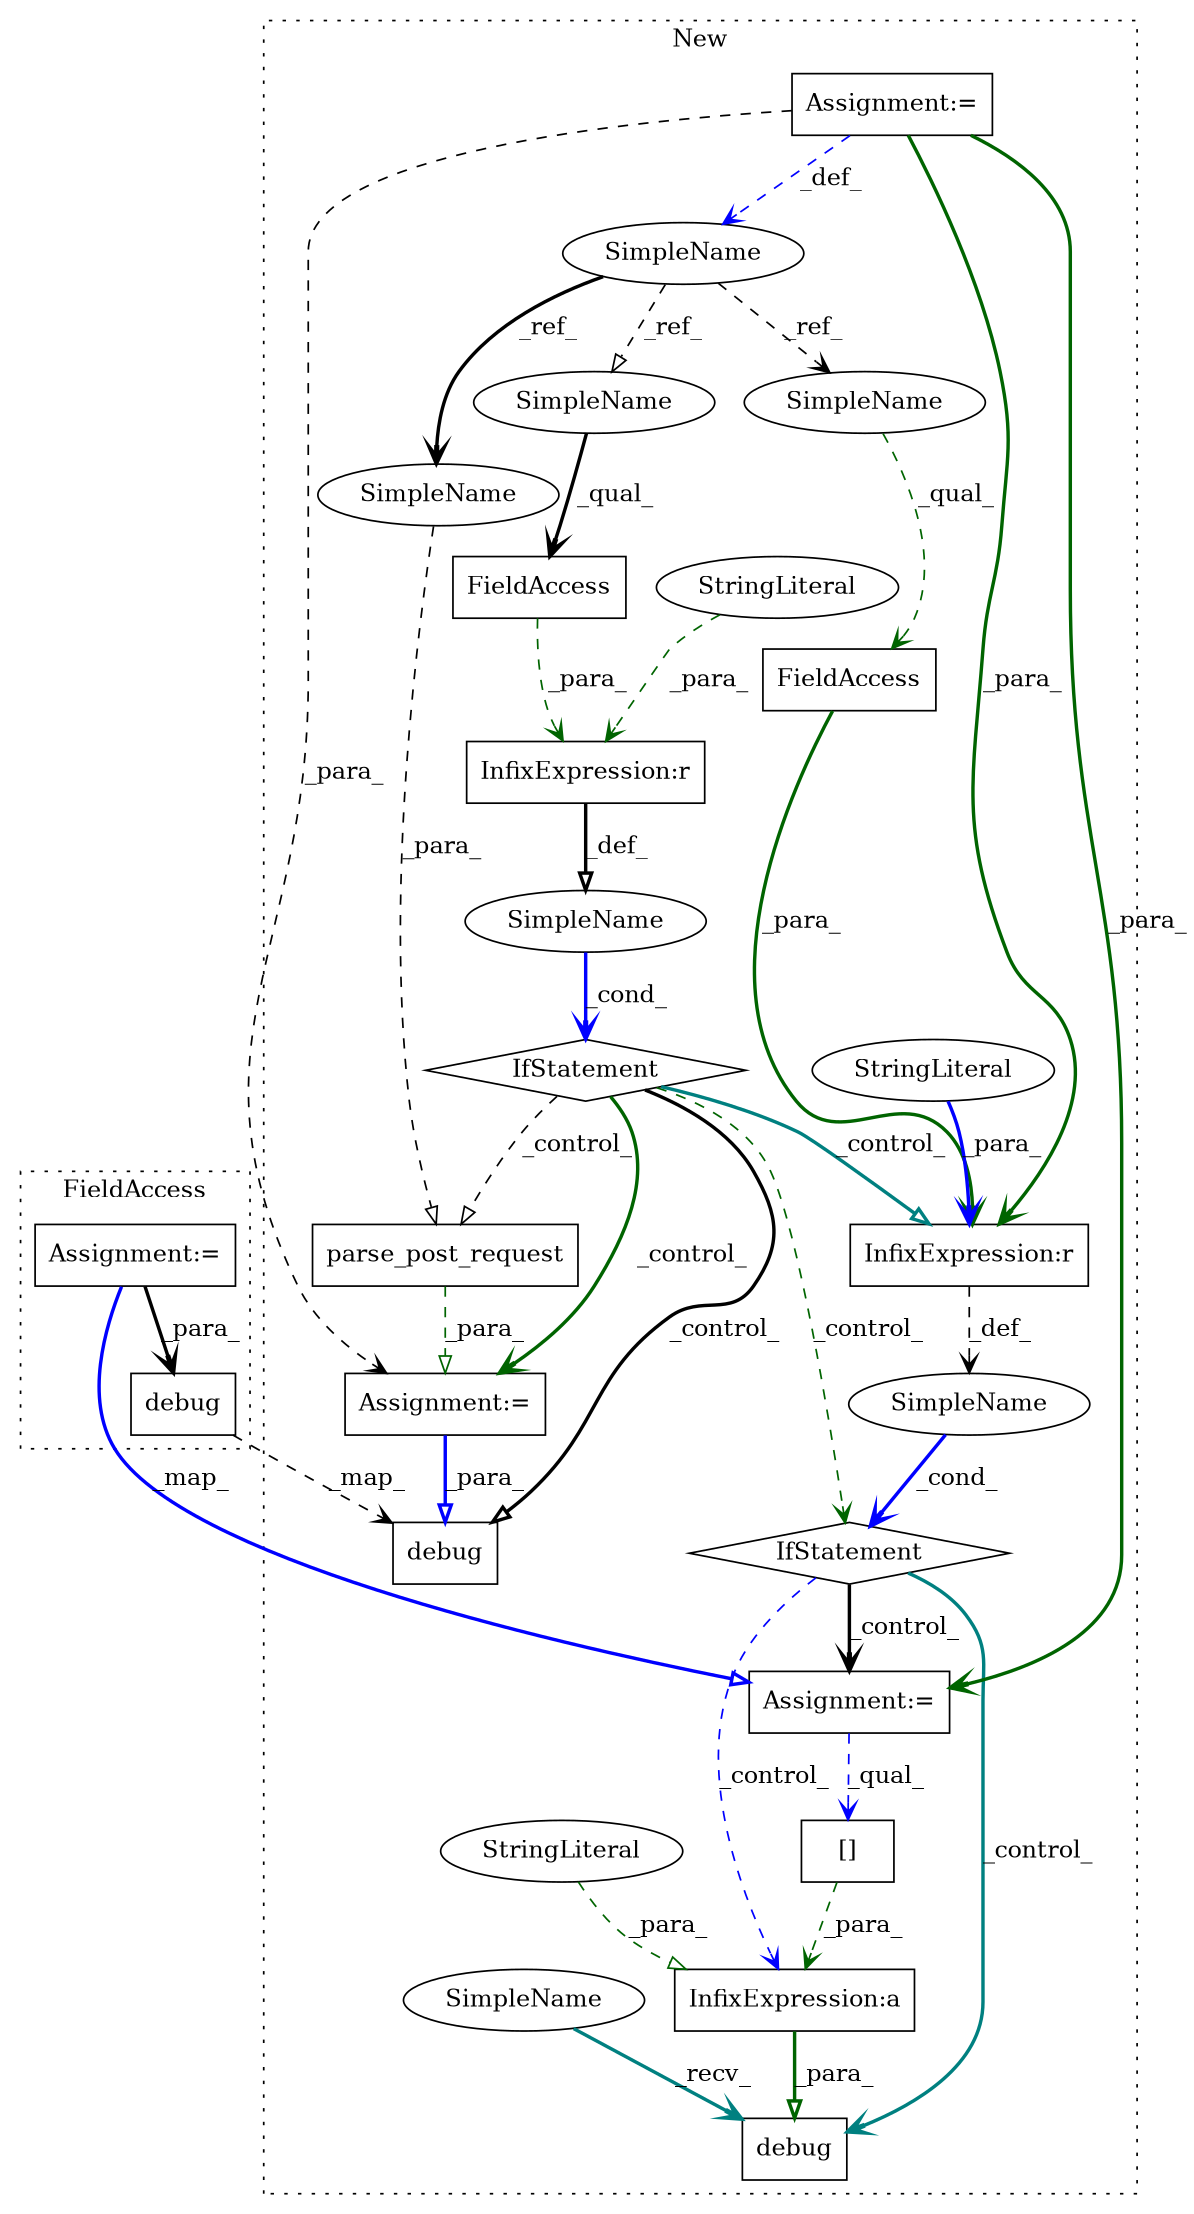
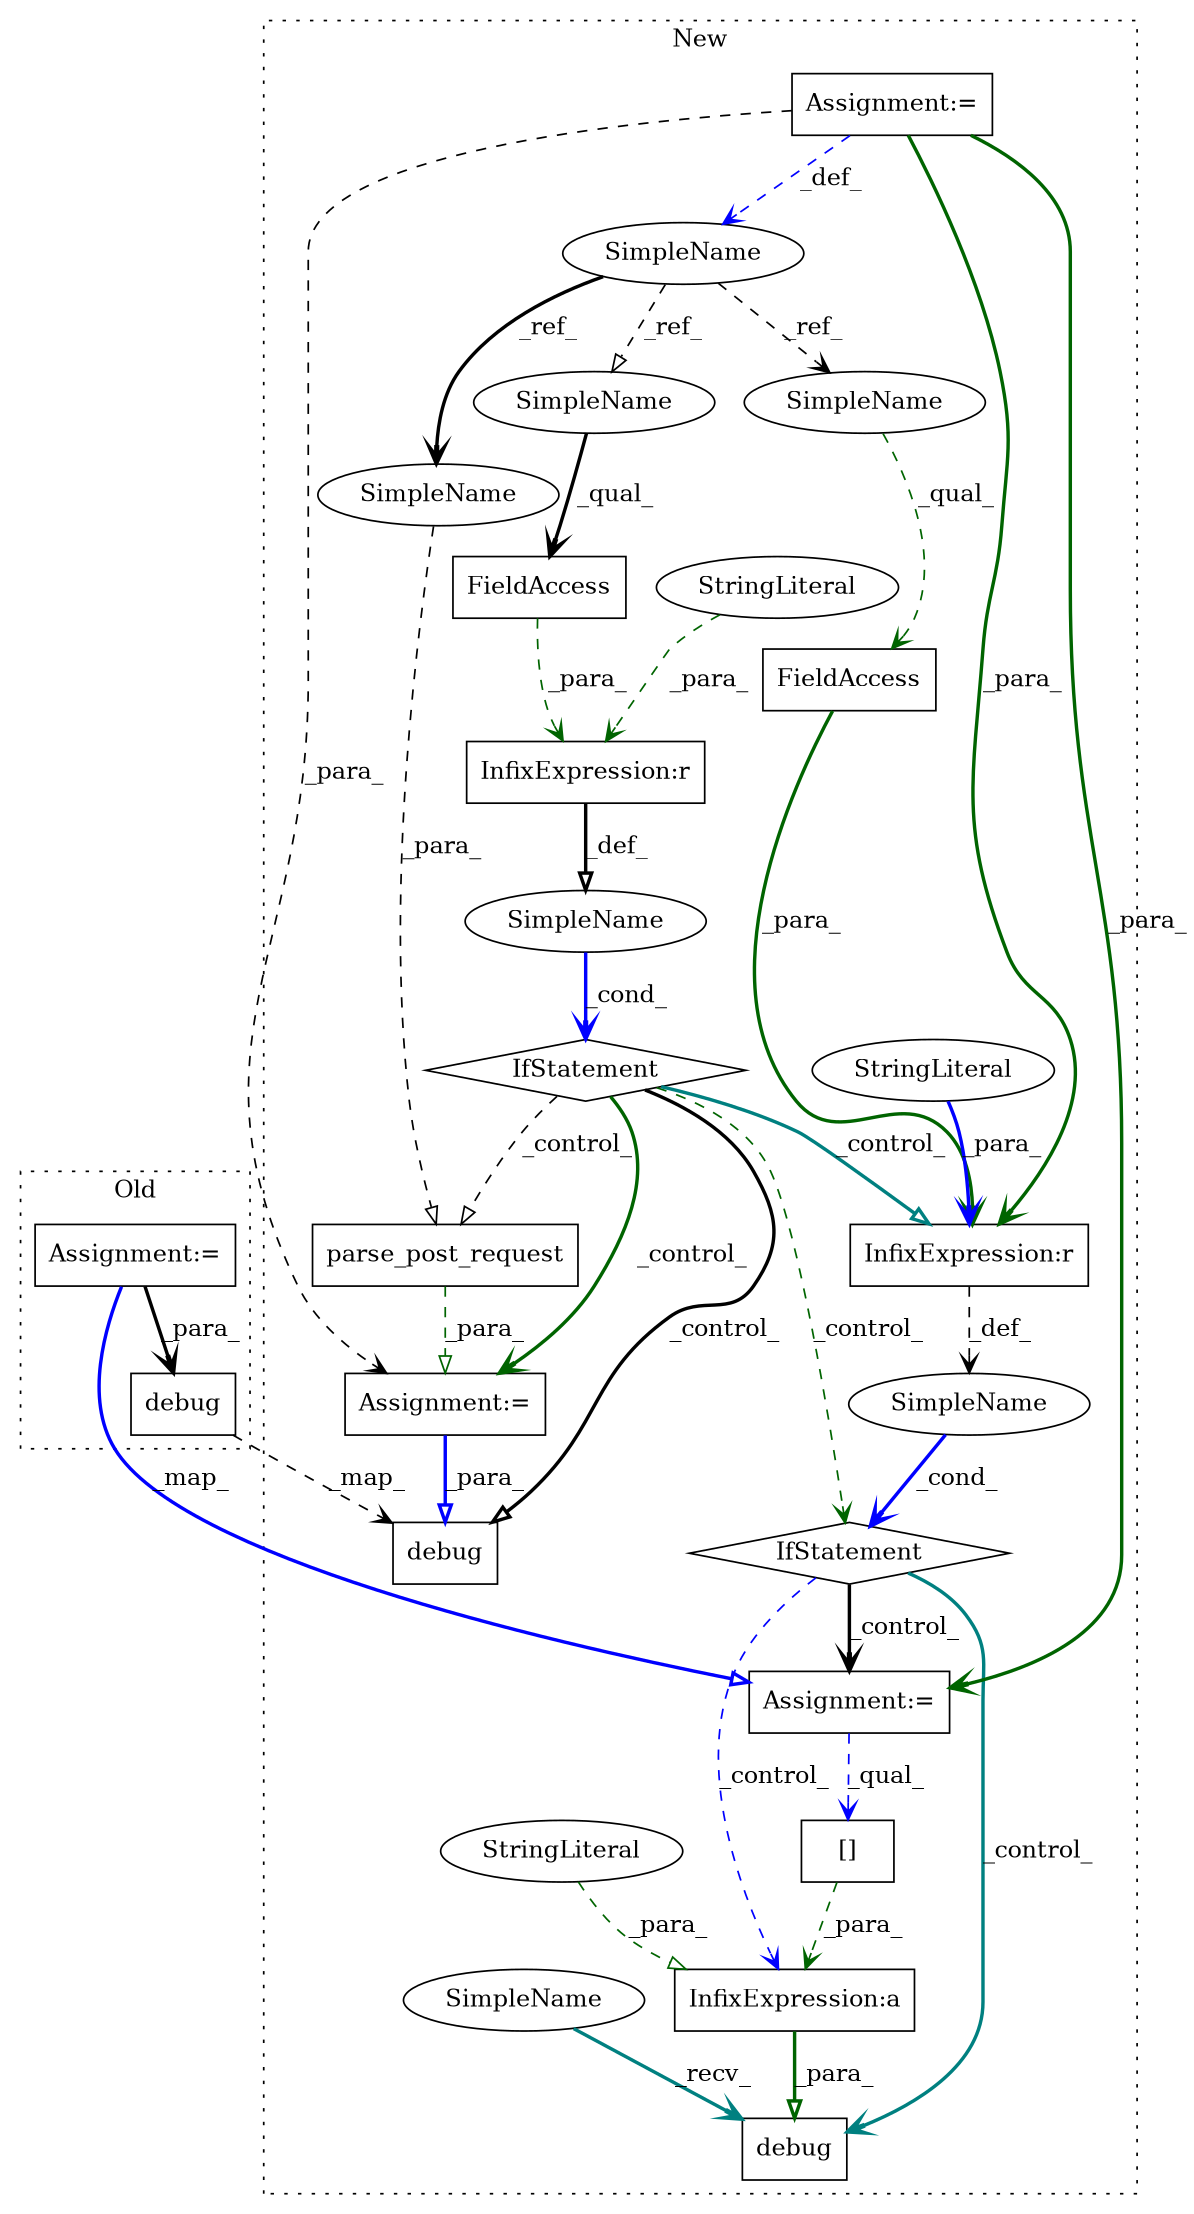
cluster "FieldAccess": label "FieldAccess" -> "Old"
